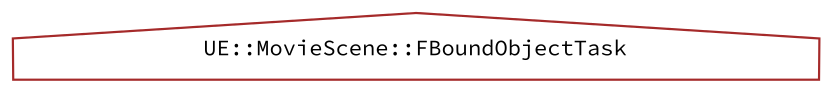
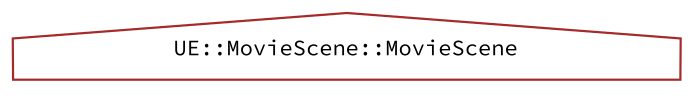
node "UE::MovieScene::FBoundObjectTask": label "UE::MovieScene::FBoundObjectTask" -> "UE::MovieScene::MovieScene"
